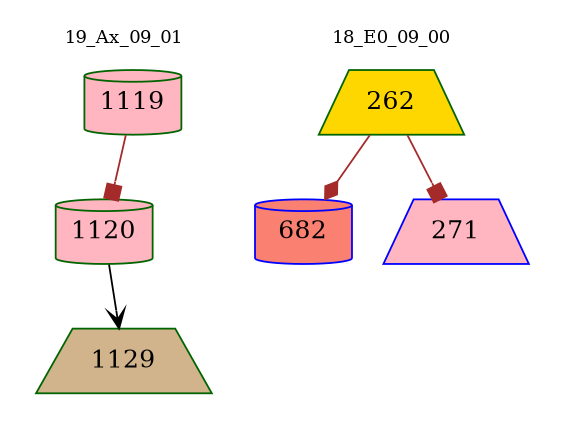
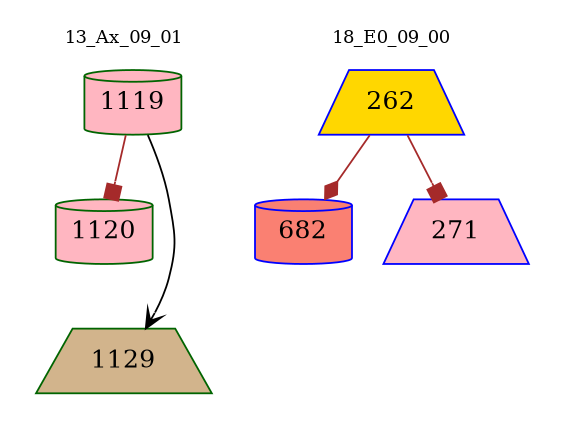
cluster "19_Ax_09_01": label "19_Ax_09_01" -> "13_Ax_09_01"
node "262": color darkgreen -> blue
edge "1120" -> "1129": now "1119" -> "1129"
